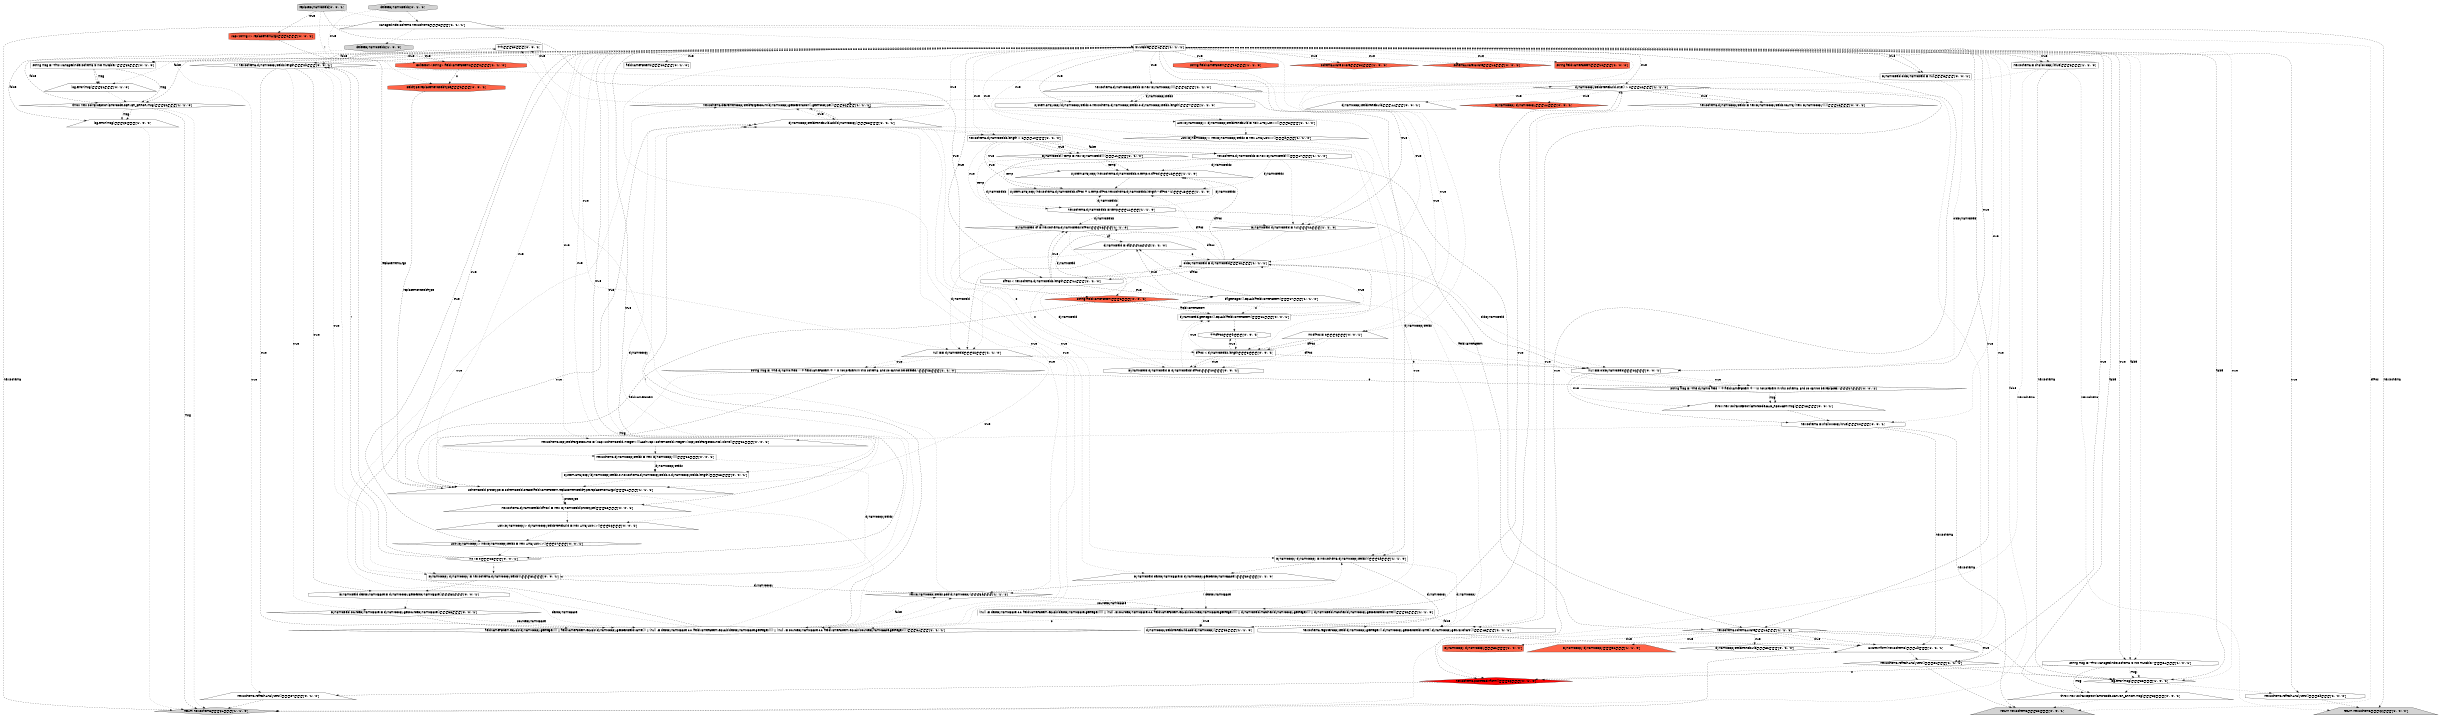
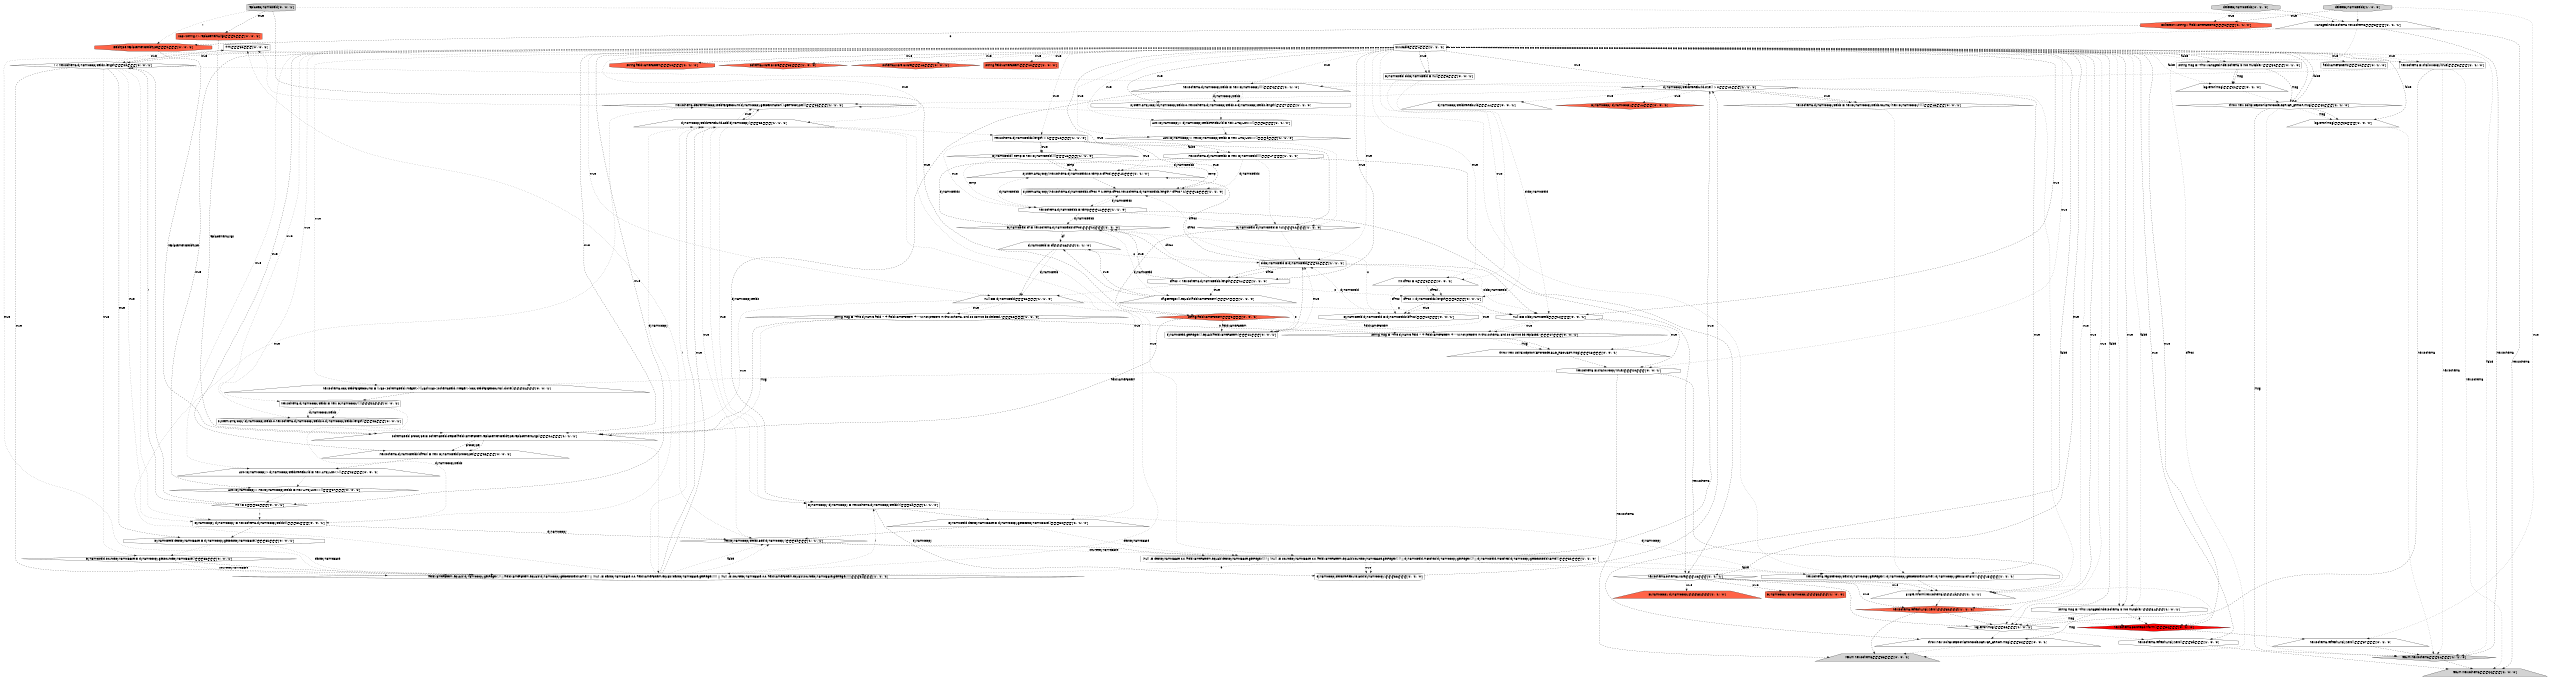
edge "ManagedIndexSchema newSchema@@@3@@@['1', '1', '1']" -> "deleteDynamicFields['1', '0', '0']": reversed
node "++dfPos@@@9@@@['0', '0', '1']": removed
node "dynamicCopyFieldsToRebuild@@@52@@@['0', '1', '0']": removed
node "newSchema.refreshAnalyzers()@@@51@@@['1', '1', '1']": fillcolor white -> tomato
edge "return newSchema@@@64@@@['1', '1', '0']" -> "aware.inform(newSchema)@@@49@@@['1', '1', '1']": now "return newSchema@@@64@@@['1', '1', '0']" -> "return newSchema@@@66@@@['1', '0', '0']"
